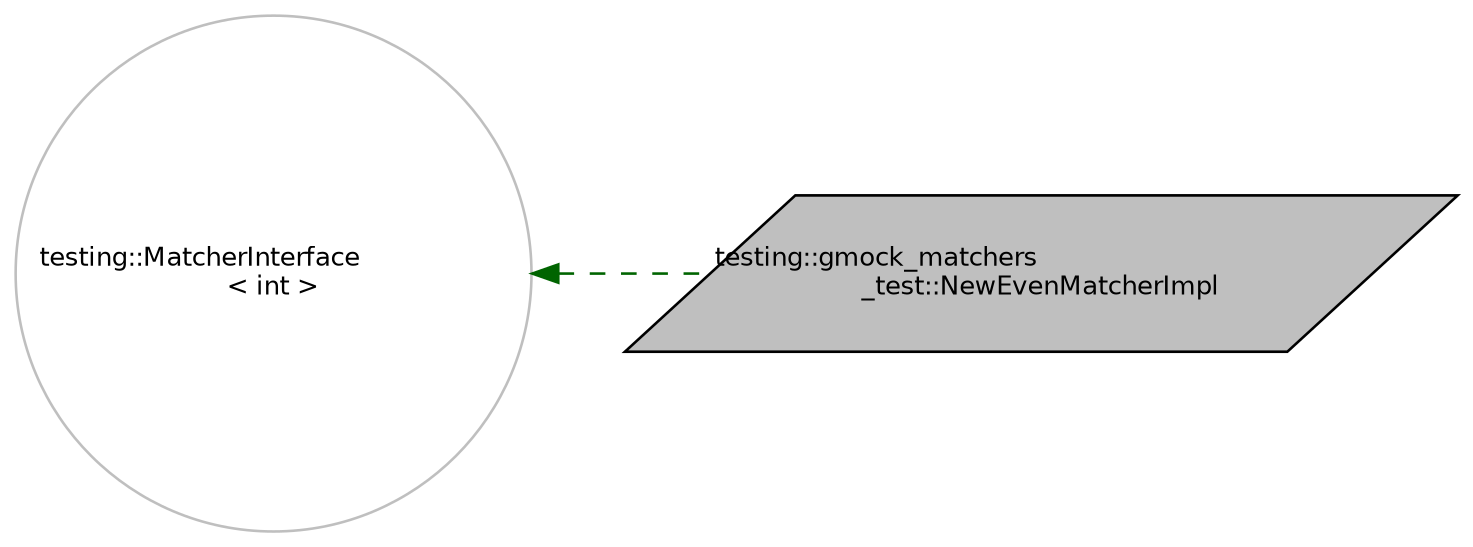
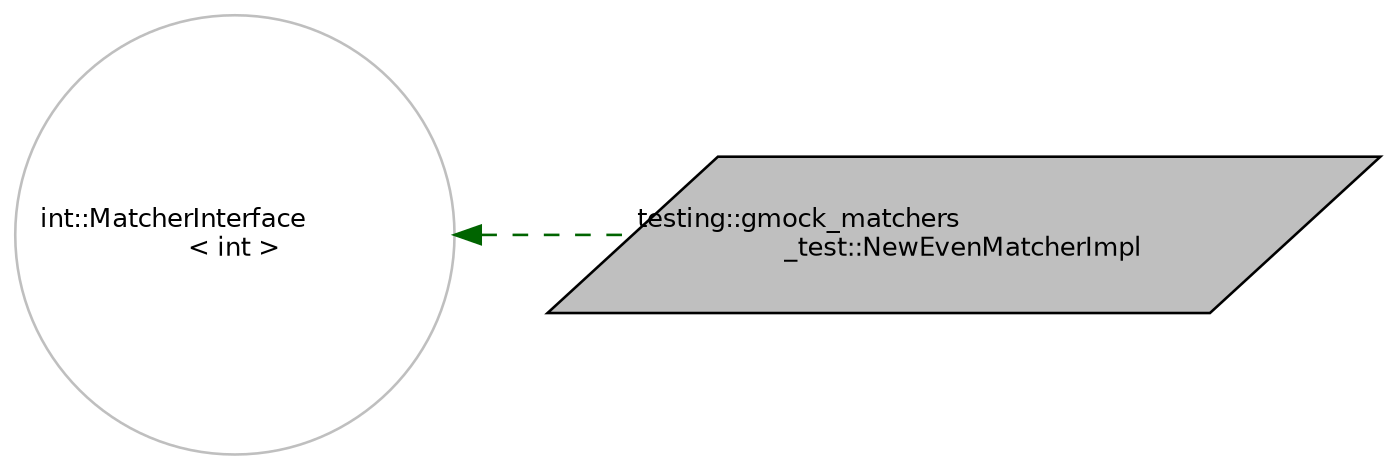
node "testing::MatcherInterface < int >": label "testing::MatcherInterface < int >" -> "int::MatcherInterface < int >"
